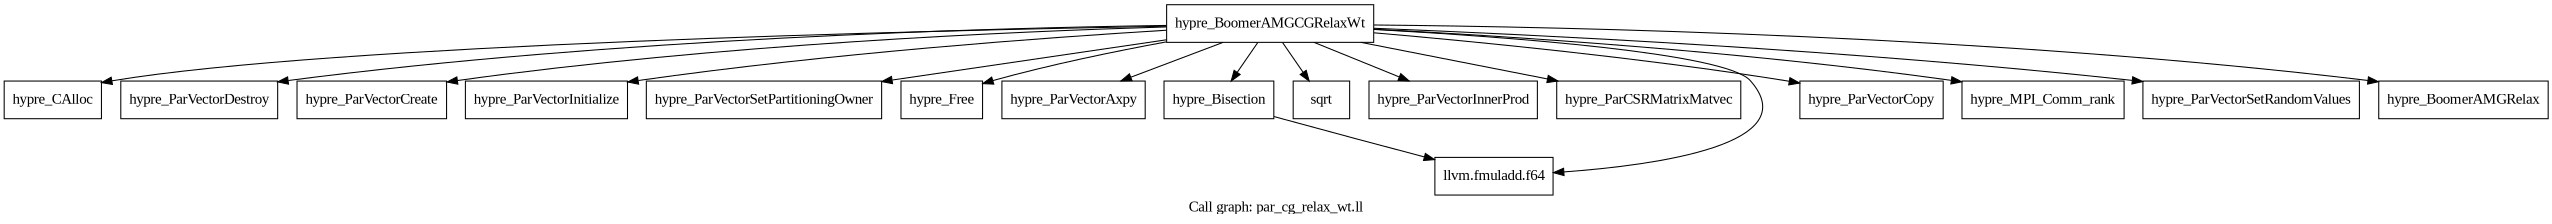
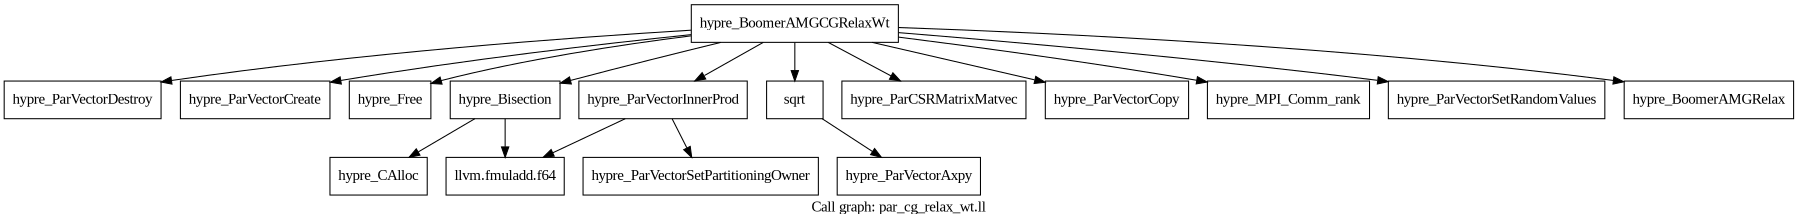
edge "hypre_BoomerAMGCGRelaxWt" -> "hypre_CAlloc": now "hypre_Bisection" -> "hypre_CAlloc"
edge "hypre_BoomerAMGCGRelaxWt" -> "hypre_ParVectorSetPartitioningOwner": now "hypre_ParVectorInnerProd" -> "hypre_ParVectorSetPartitioningOwner"
edge "hypre_BoomerAMGCGRelaxWt" -> "hypre_ParVectorAxpy": now "sqrt" -> "hypre_ParVectorAxpy"
edge "hypre_BoomerAMGCGRelaxWt" -> "llvm.fmuladd.f64": now "hypre_ParVectorInnerProd" -> "llvm.fmuladd.f64"
node "hypre_ParVectorInitialize": removed
